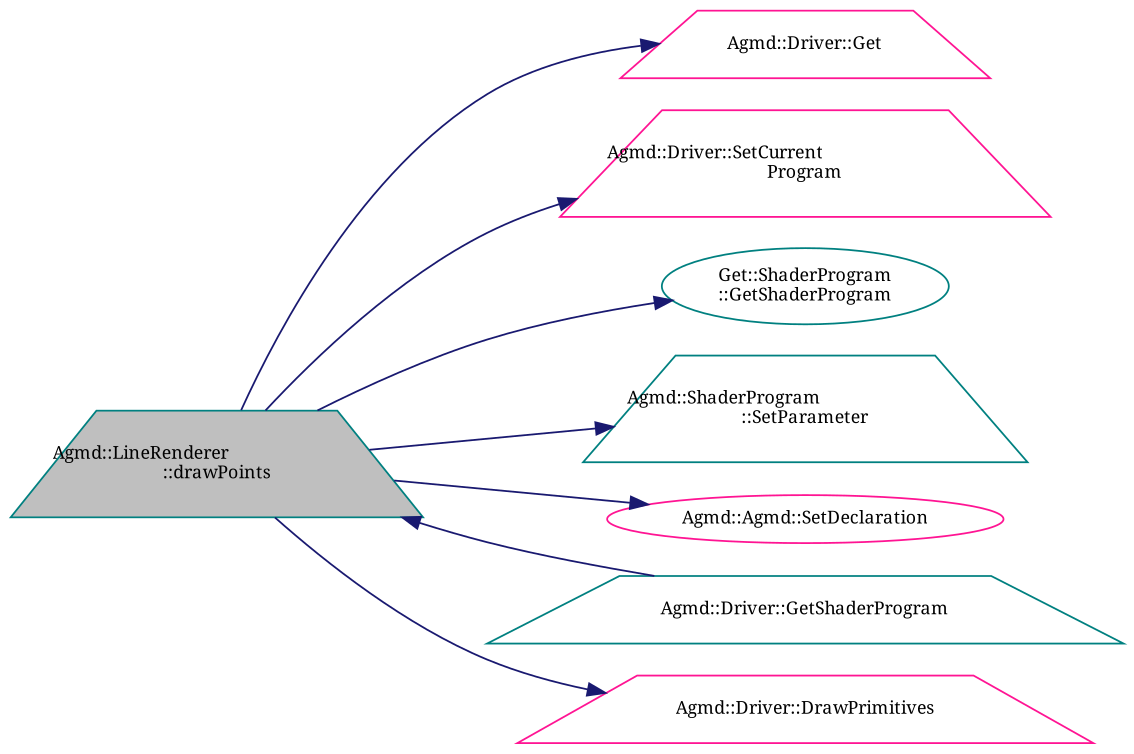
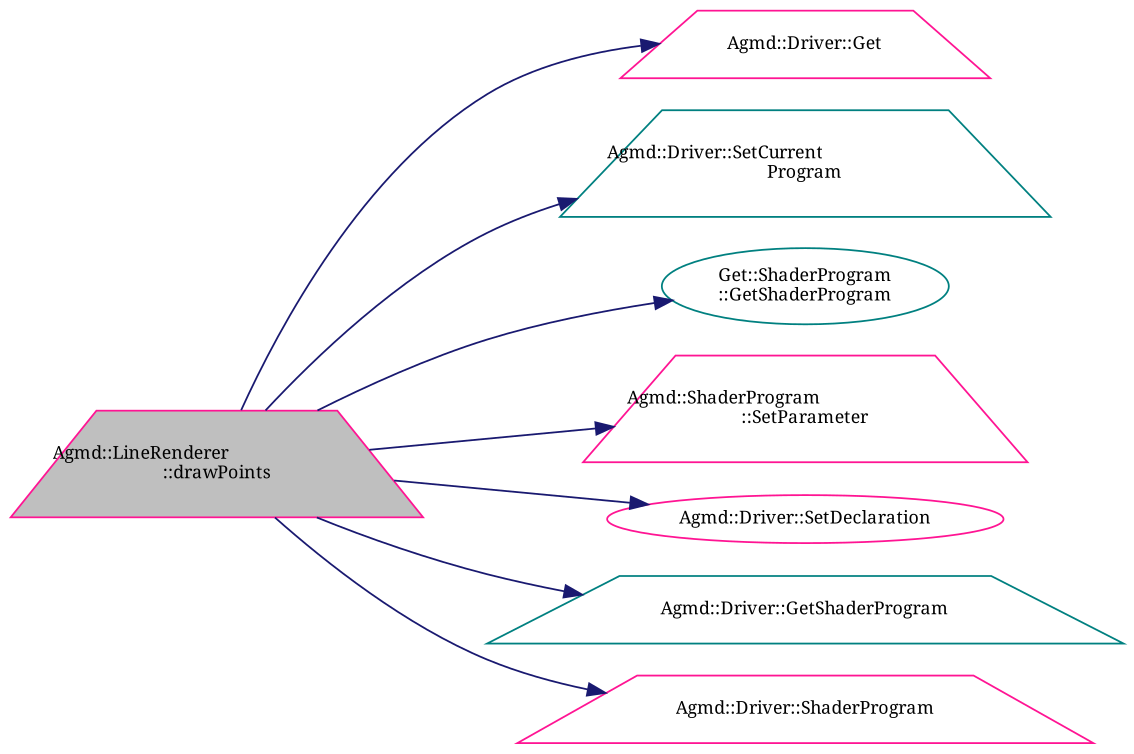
node "Agmd::Driver::SetCurrent Program": color deeppink -> teal
node "Agmd::ShaderProgram ::SetParameter": color teal -> deeppink
node "Agmd::LineRenderer ::drawPoints": color teal -> deeppink
node "Agmd::Agmd::SetDeclaration": label "Agmd::Agmd::SetDeclaration" -> "Agmd::Driver::SetDeclaration"
edge "Agmd::Driver::GetShaderProgram" -> "Agmd::LineRenderer ::drawPoints": reversed
node "Agmd::Driver::DrawPrimitives": label "Agmd::Driver::DrawPrimitives" -> "Agmd::Driver::ShaderProgram"
